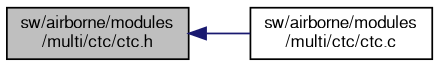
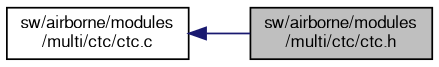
edge "sw/airborne/modules /multi/ctc/ctc.c" -> "sw/airborne/modules /multi/ctc/ctc.h": reversed
